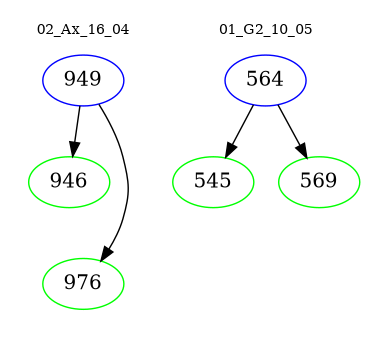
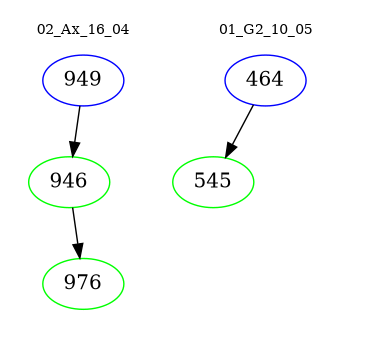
node "564": label "564" -> "464"
edge "949" -> "976": now "946" -> "976"
node "569": removed
